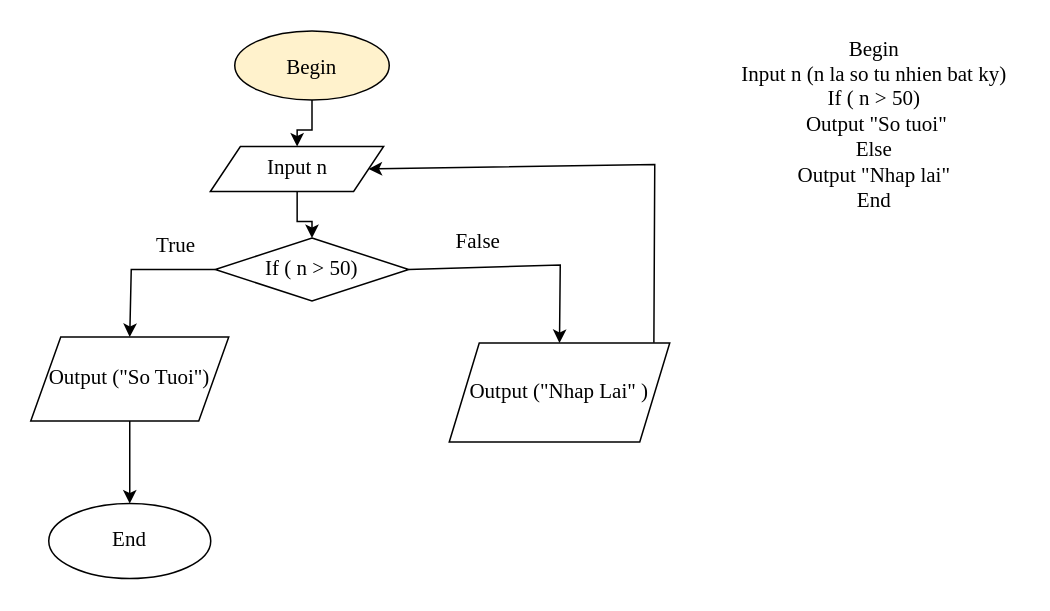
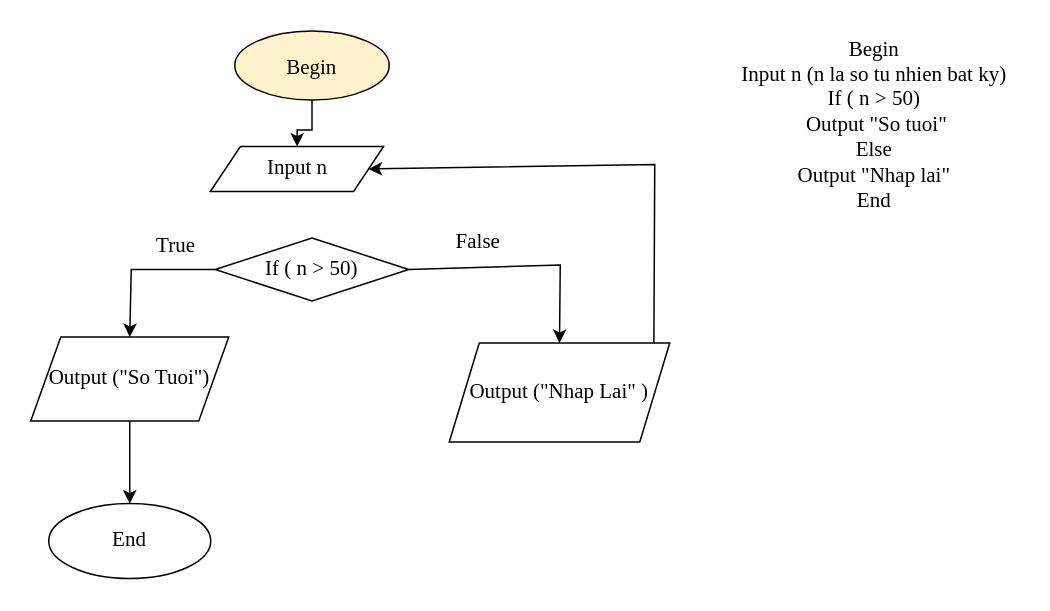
edge "Input n" -> "If ( n > 50)": removed
